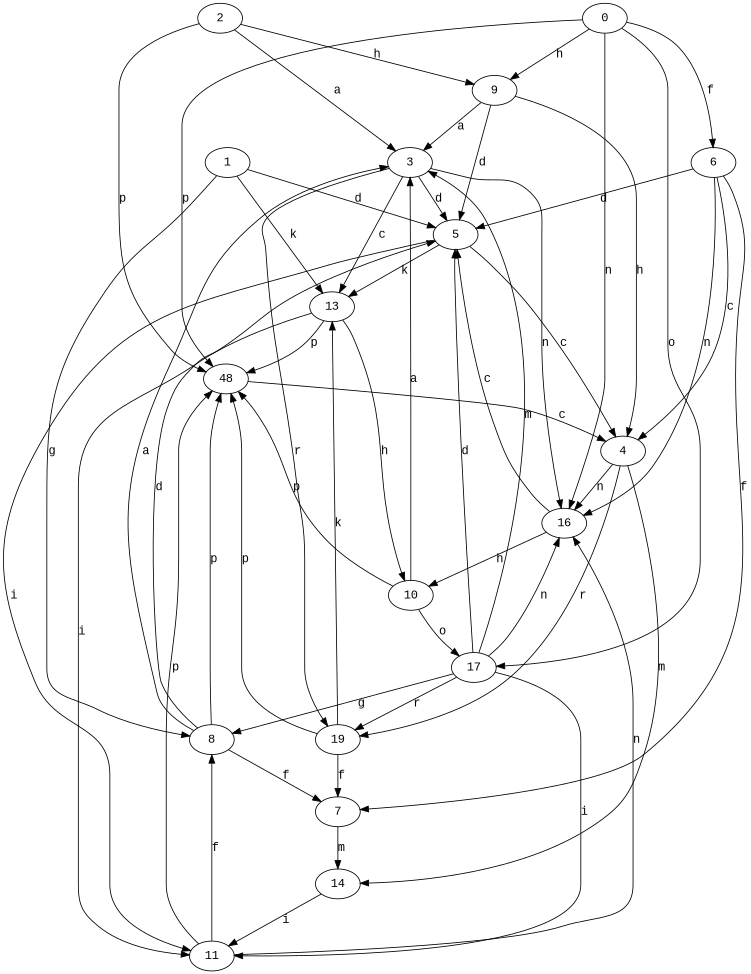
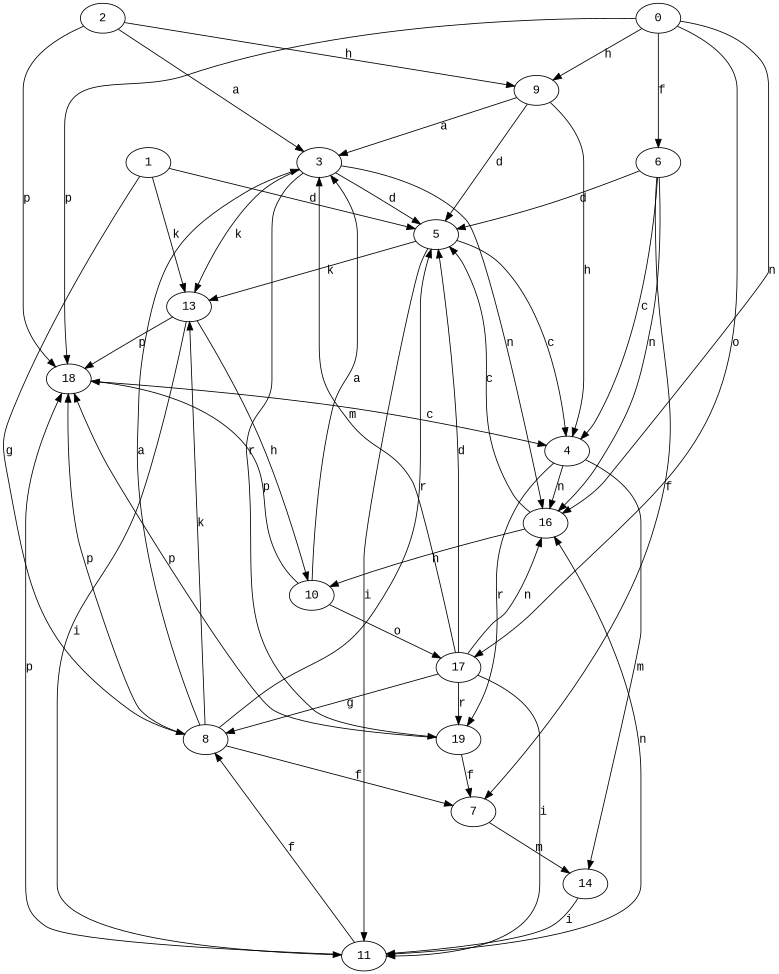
edge "3" -> "13": label "c" -> "k"
node "48": label "48" -> "18"
edge "8" -> "5": label "d" -> "r"
edge "19" -> "13": now "8" -> "13"
